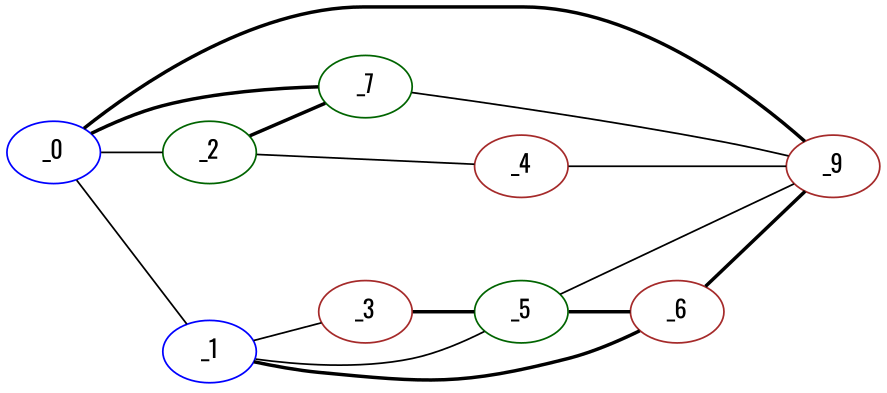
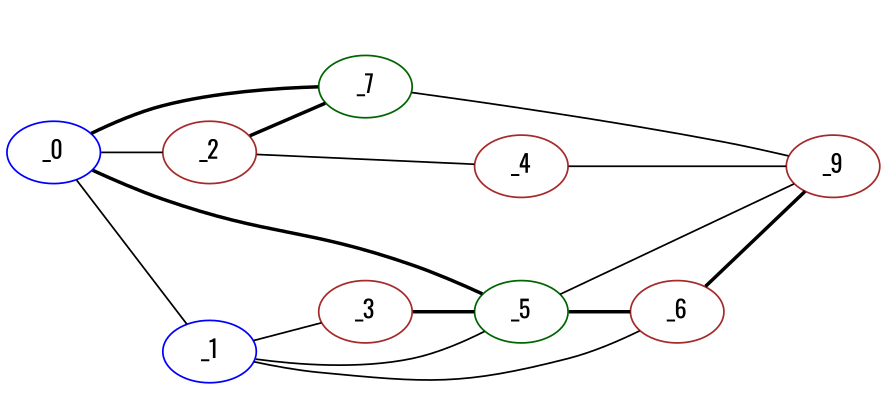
edge "_0" -- "_9": now "_0" -- "_5"
node "_2": color darkgreen -> brown
edge "_6" -- "_1": style bold -> solid
